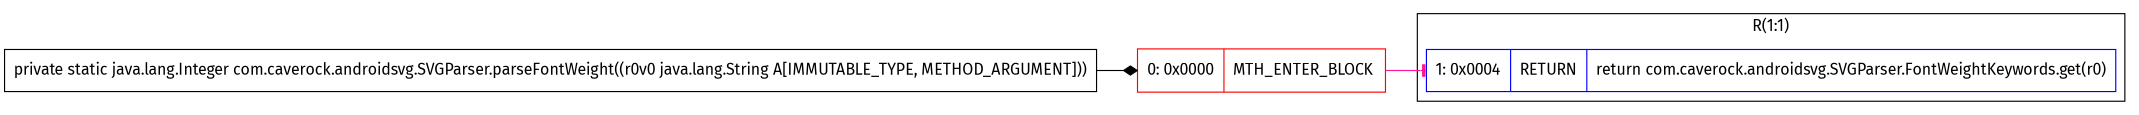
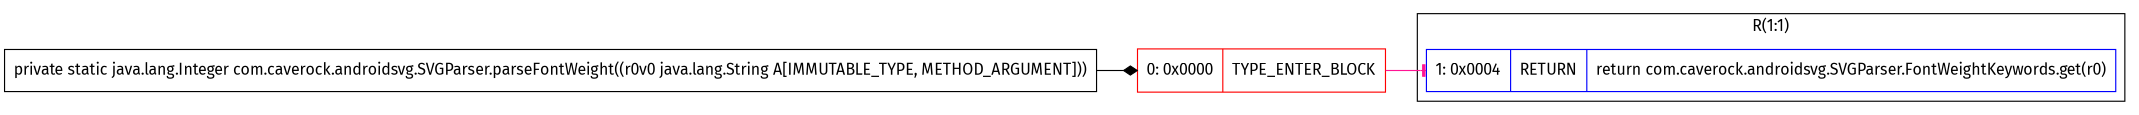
node "0: 0x0000": text "MTH_ENTER_BLOCK" -> "TYPE_ENTER_BLOCK"
